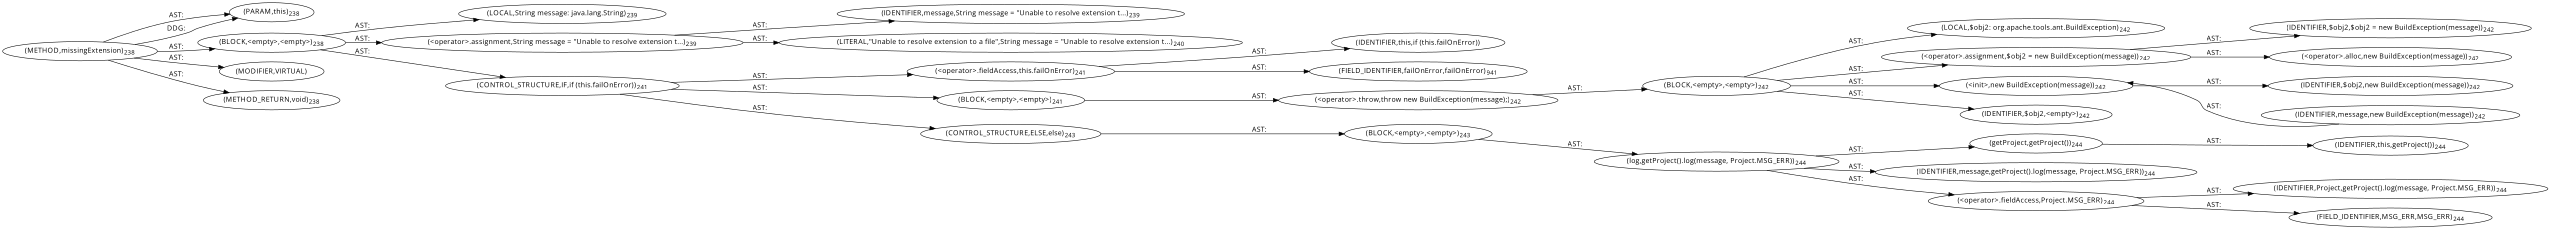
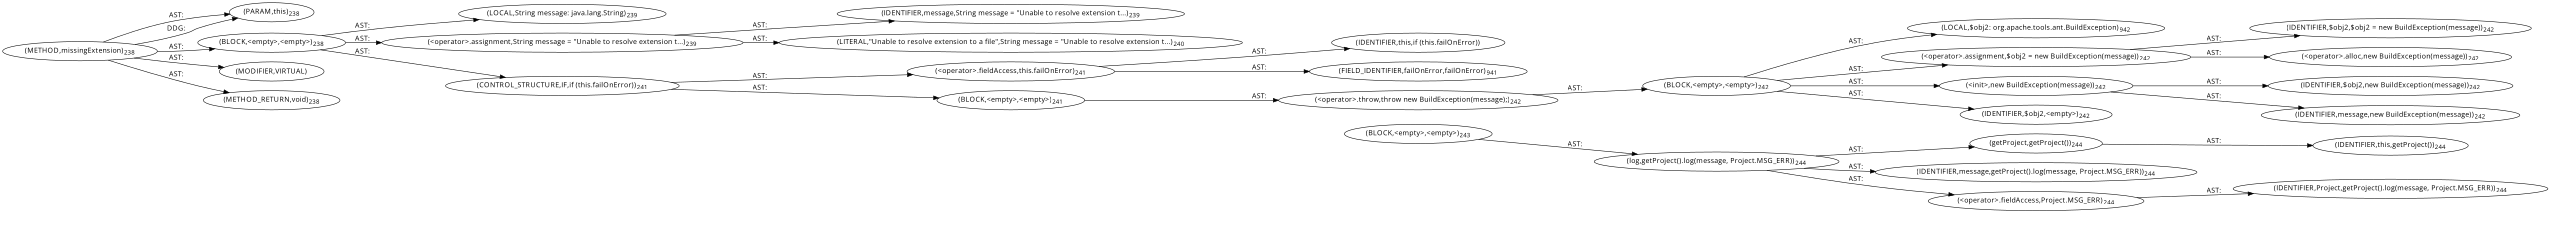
node "(LOCAL,$obj2: org.apache.tools.ant.BuildException)": text "242" -> "942"
edge "(IDENTIFIER,message,new BuildException(message))" -> "(<init>,new BuildException(message))": reversed
node "(CONTROL_STRUCTURE,ELSE,else)": removed
node "(FIELD_IDENTIFIER,MSG_ERR,MSG_ERR)": removed
